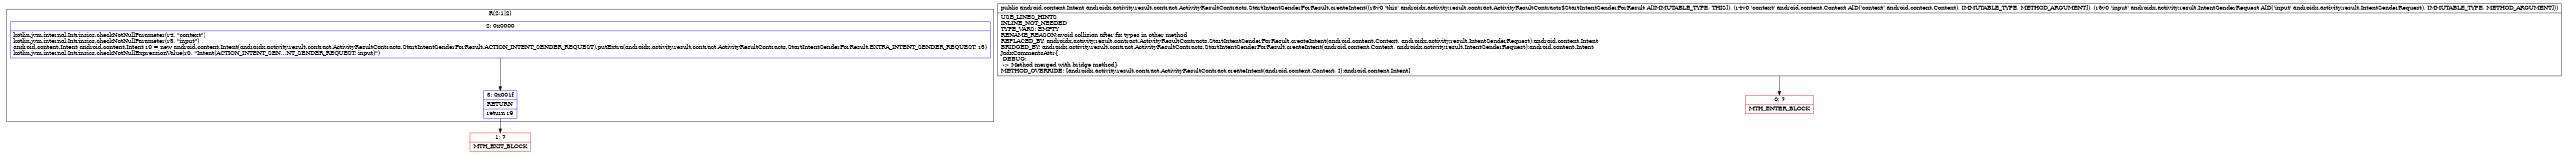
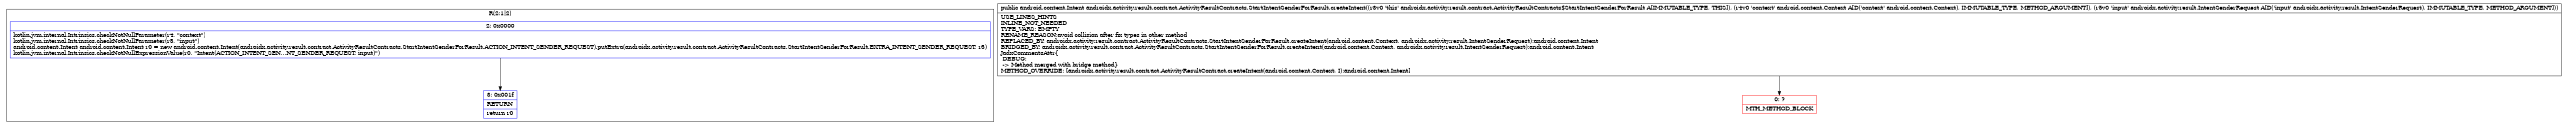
node "0: ?": text "MTH_ENTER_BLOCK" -> "MTH_METHOD_BLOCK"
node "3: 0x001f": text "return r9" -> "return r0"
node "1: ?": removed
